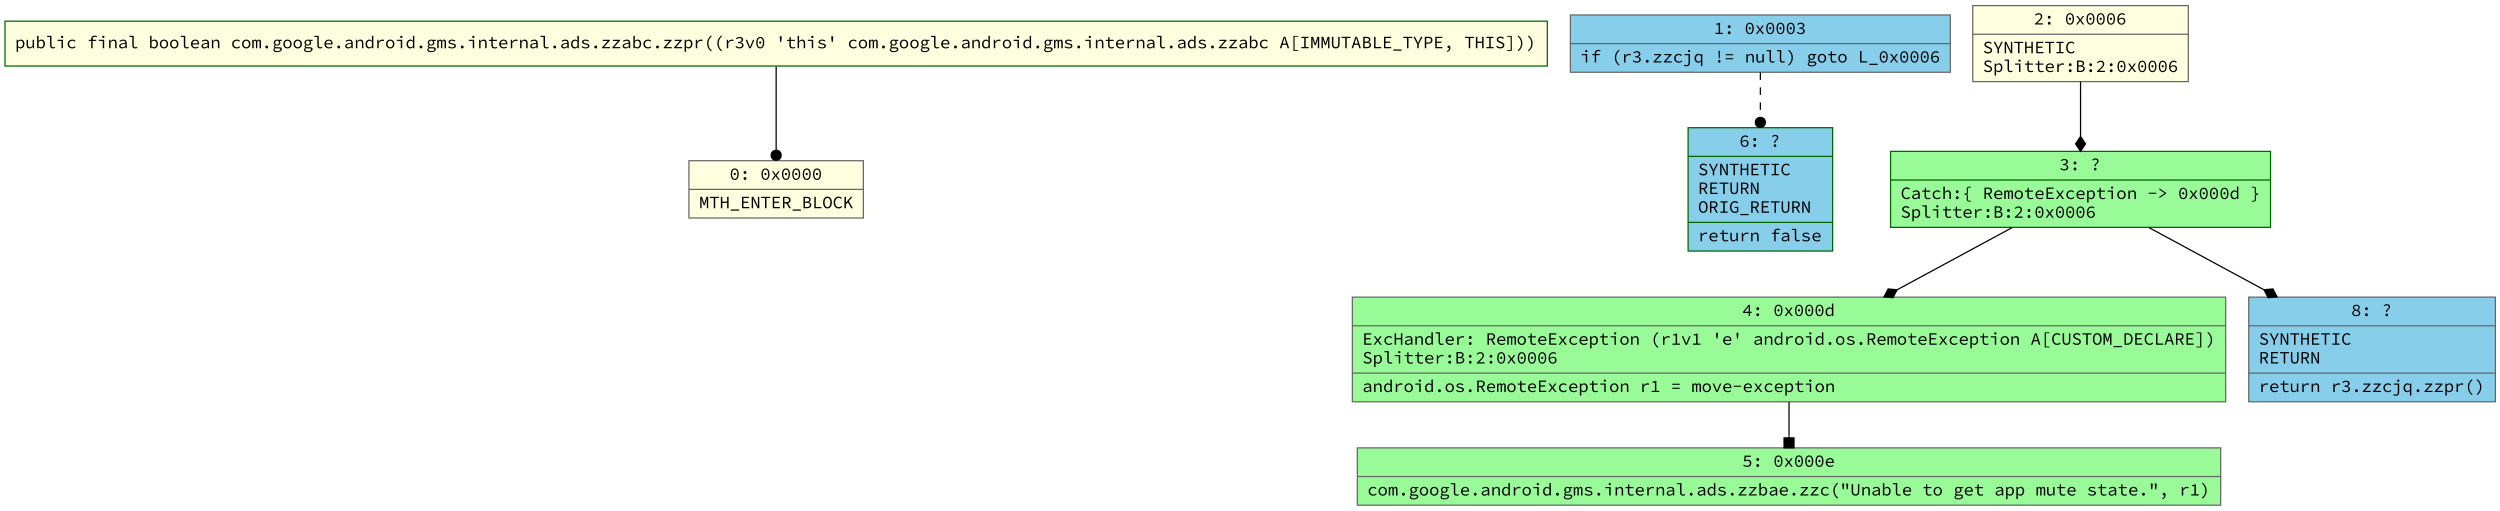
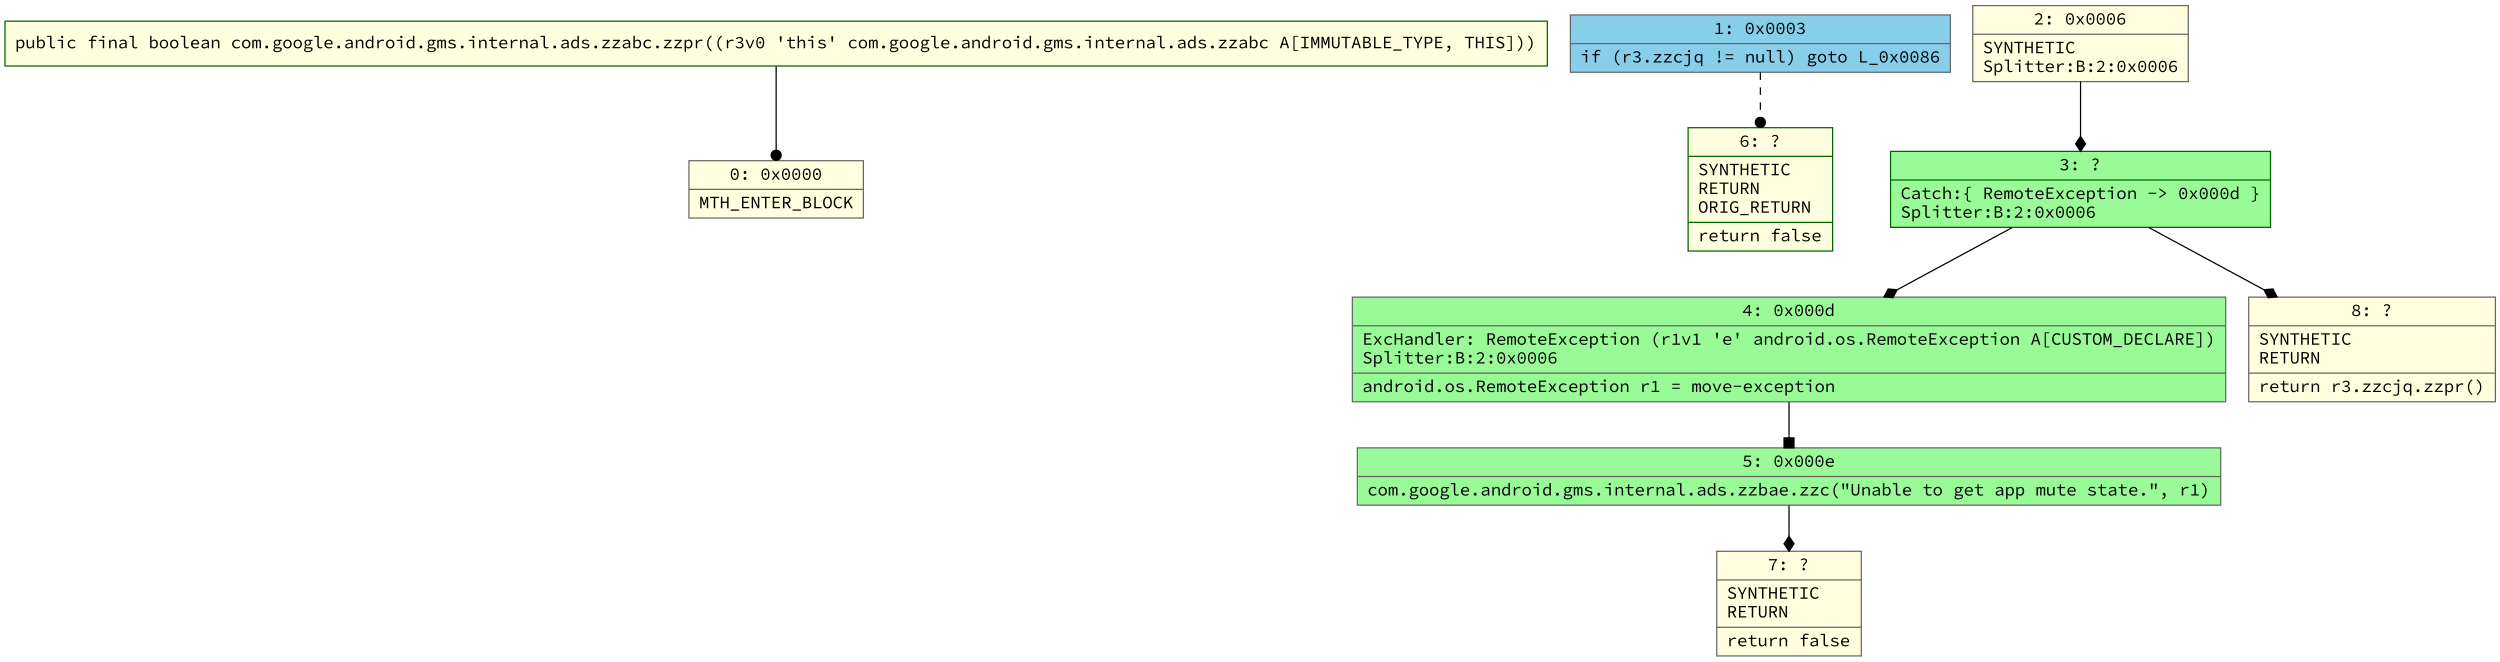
node "1: 0x0003": text "if (r3.zzcjq != null) goto L_0x0006" -> "if (r3.zzcjq != null) goto L_0x0086"
node "6: ?": fillcolor skyblue -> lightyellow
node "8: ?": fillcolor skyblue -> lightyellow
node "7: ?": added
